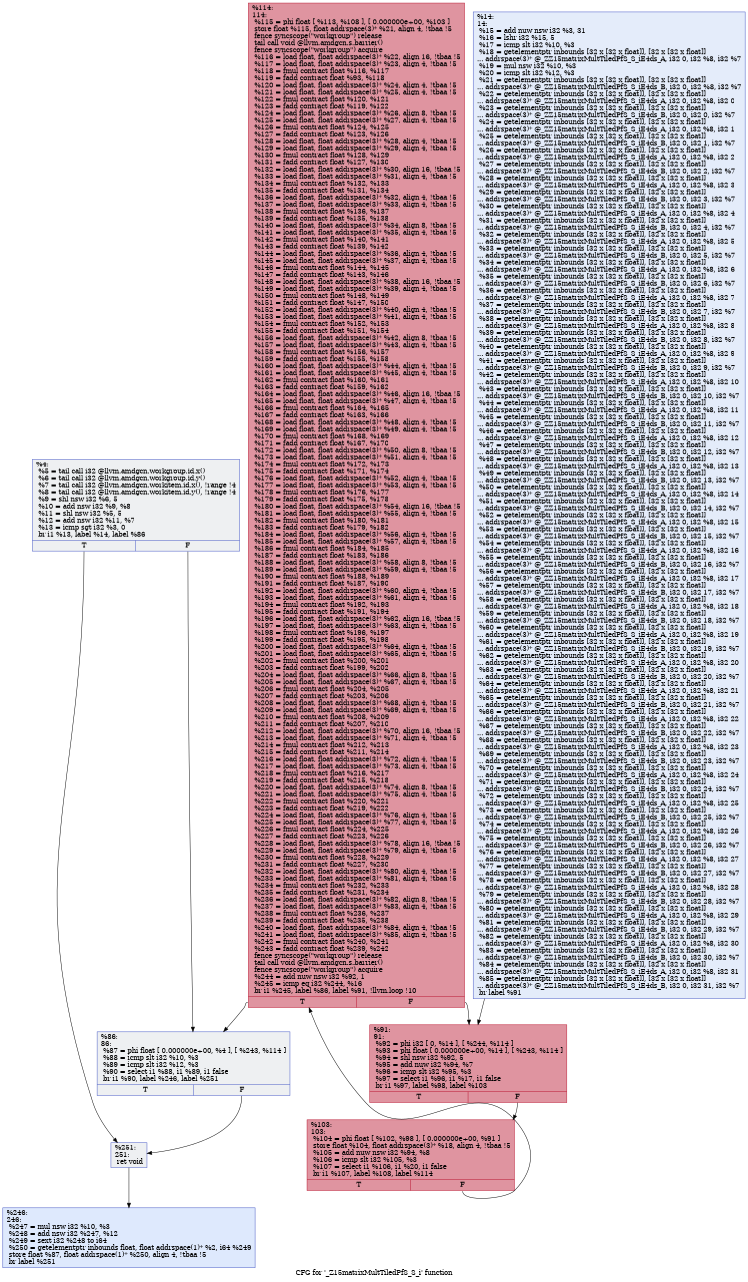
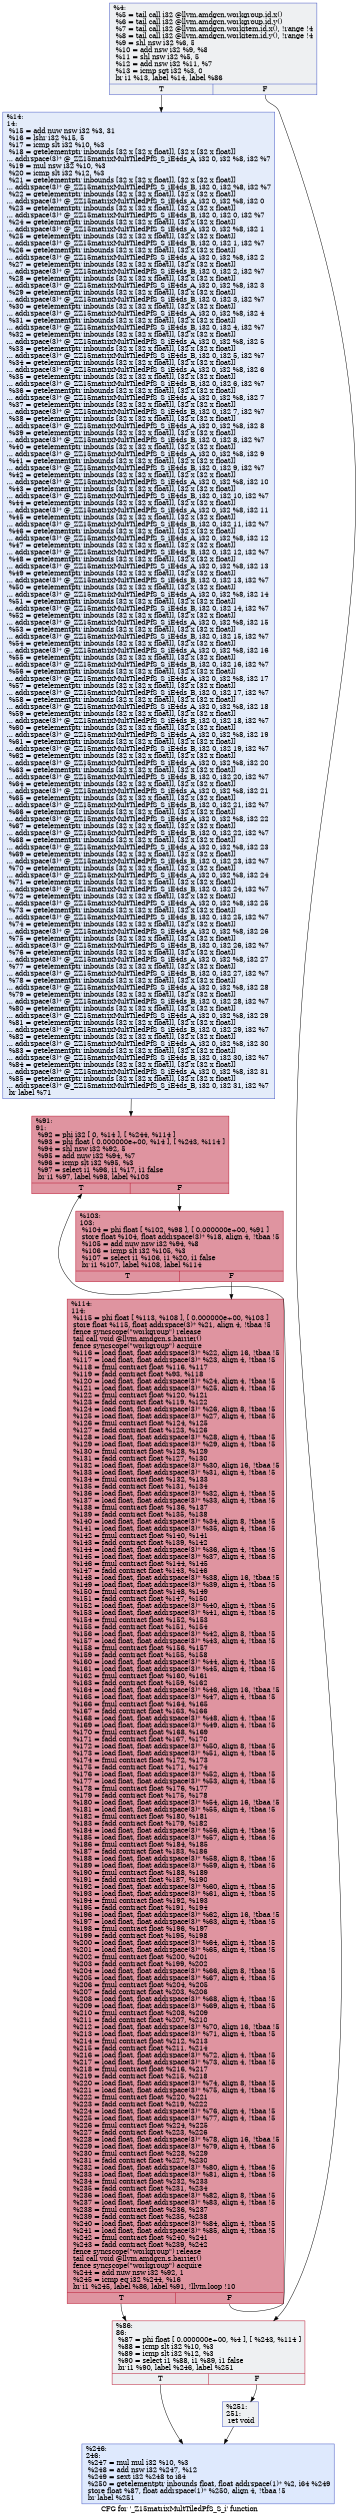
edge "%4:" -> "%251:": now "%4:" -> "%14:"
node "%14:": text "br label %91" -> "br label %71"
node "%86:": color #3d50c3ff -> #b70d28ff
node "%246:": text "%247 = mul nsw i32 %10, %3" -> "%247 = mul mul i32 %10, %3"
edge "%86:" -> "%246:": added
